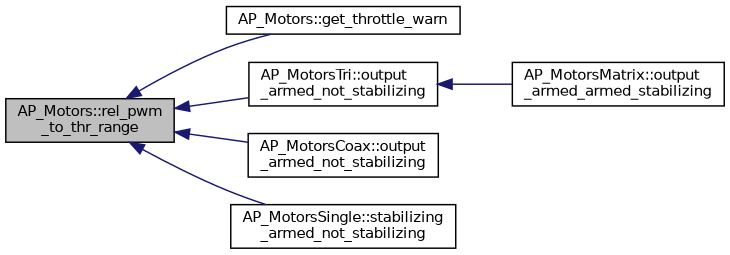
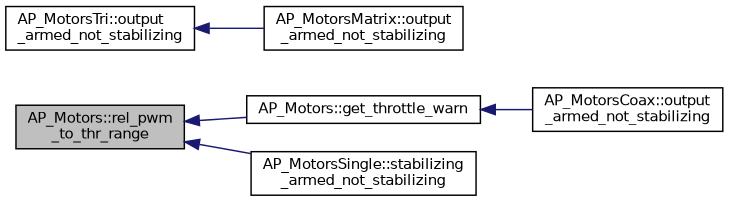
node "AP_MotorsMatrix::output _armed_armed_stabilizing": label "AP_MotorsMatrix::output _armed_armed_stabilizing" -> "AP_MotorsMatrix::output _armed_not_stabilizing"
edge "AP_MotorsTri::output _armed_not_stabilizing" -> "AP_Motors::rel_pwm _to_thr_range": removed
edge "AP_MotorsCoax::output _armed_not_stabilizing" -> "AP_Motors::rel_pwm _to_thr_range": now "AP_MotorsCoax::output _armed_not_stabilizing" -> "AP_Motors::get_throttle_warn"
